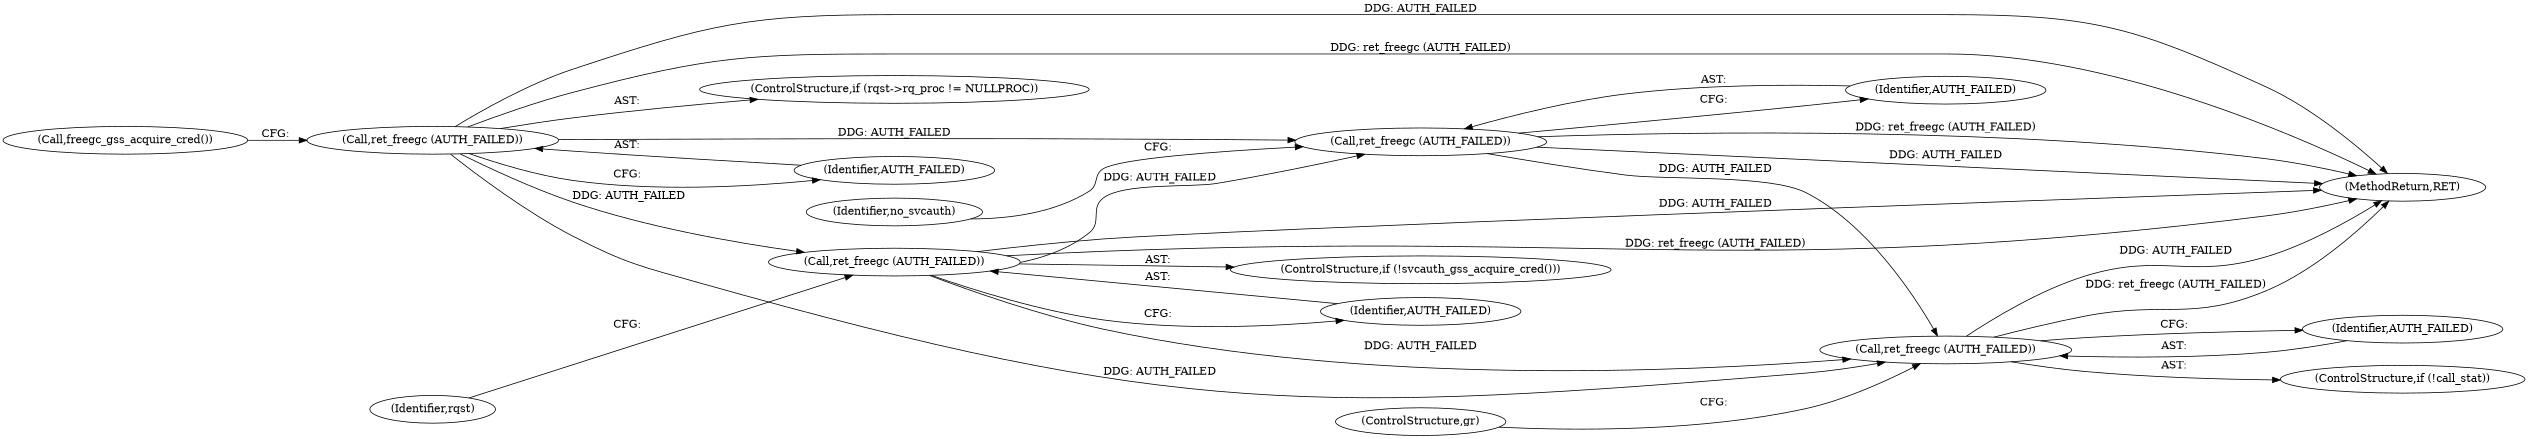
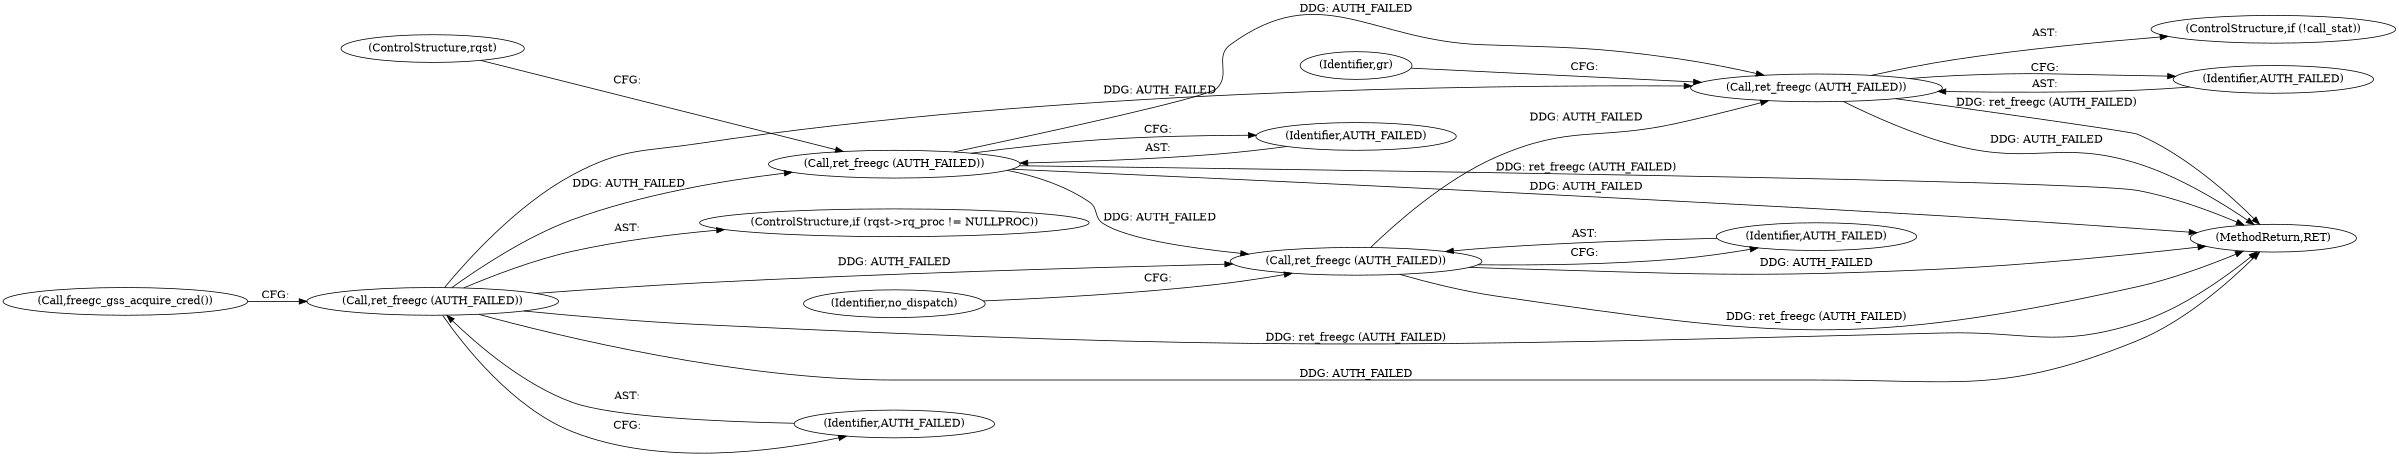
node "(Identifier,no_svcauth)": label "(Identifier,no_svcauth)" -> "(Identifier,no_dispatch)"
node "(ControlStructure,if (!svcauth_gss_acquire_cred()))": removed
node "(Identifier,rqst)": label "(Identifier,rqst)" -> "(ControlStructure,rqst)"
node "(ControlStructure,gr)": label "(ControlStructure,gr)" -> "(Identifier,gr)"
